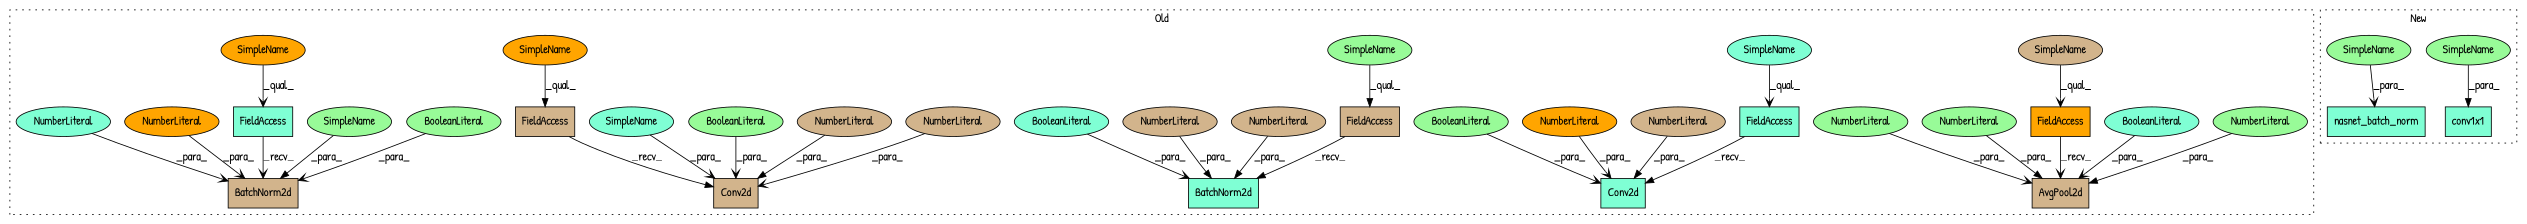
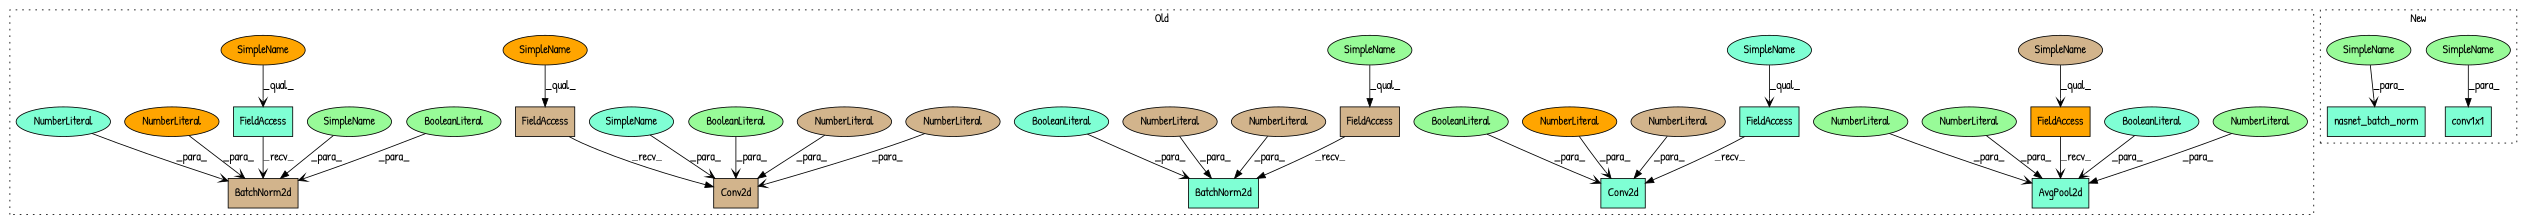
node "AvgPool2d": fillcolor tan -> aquamarine
